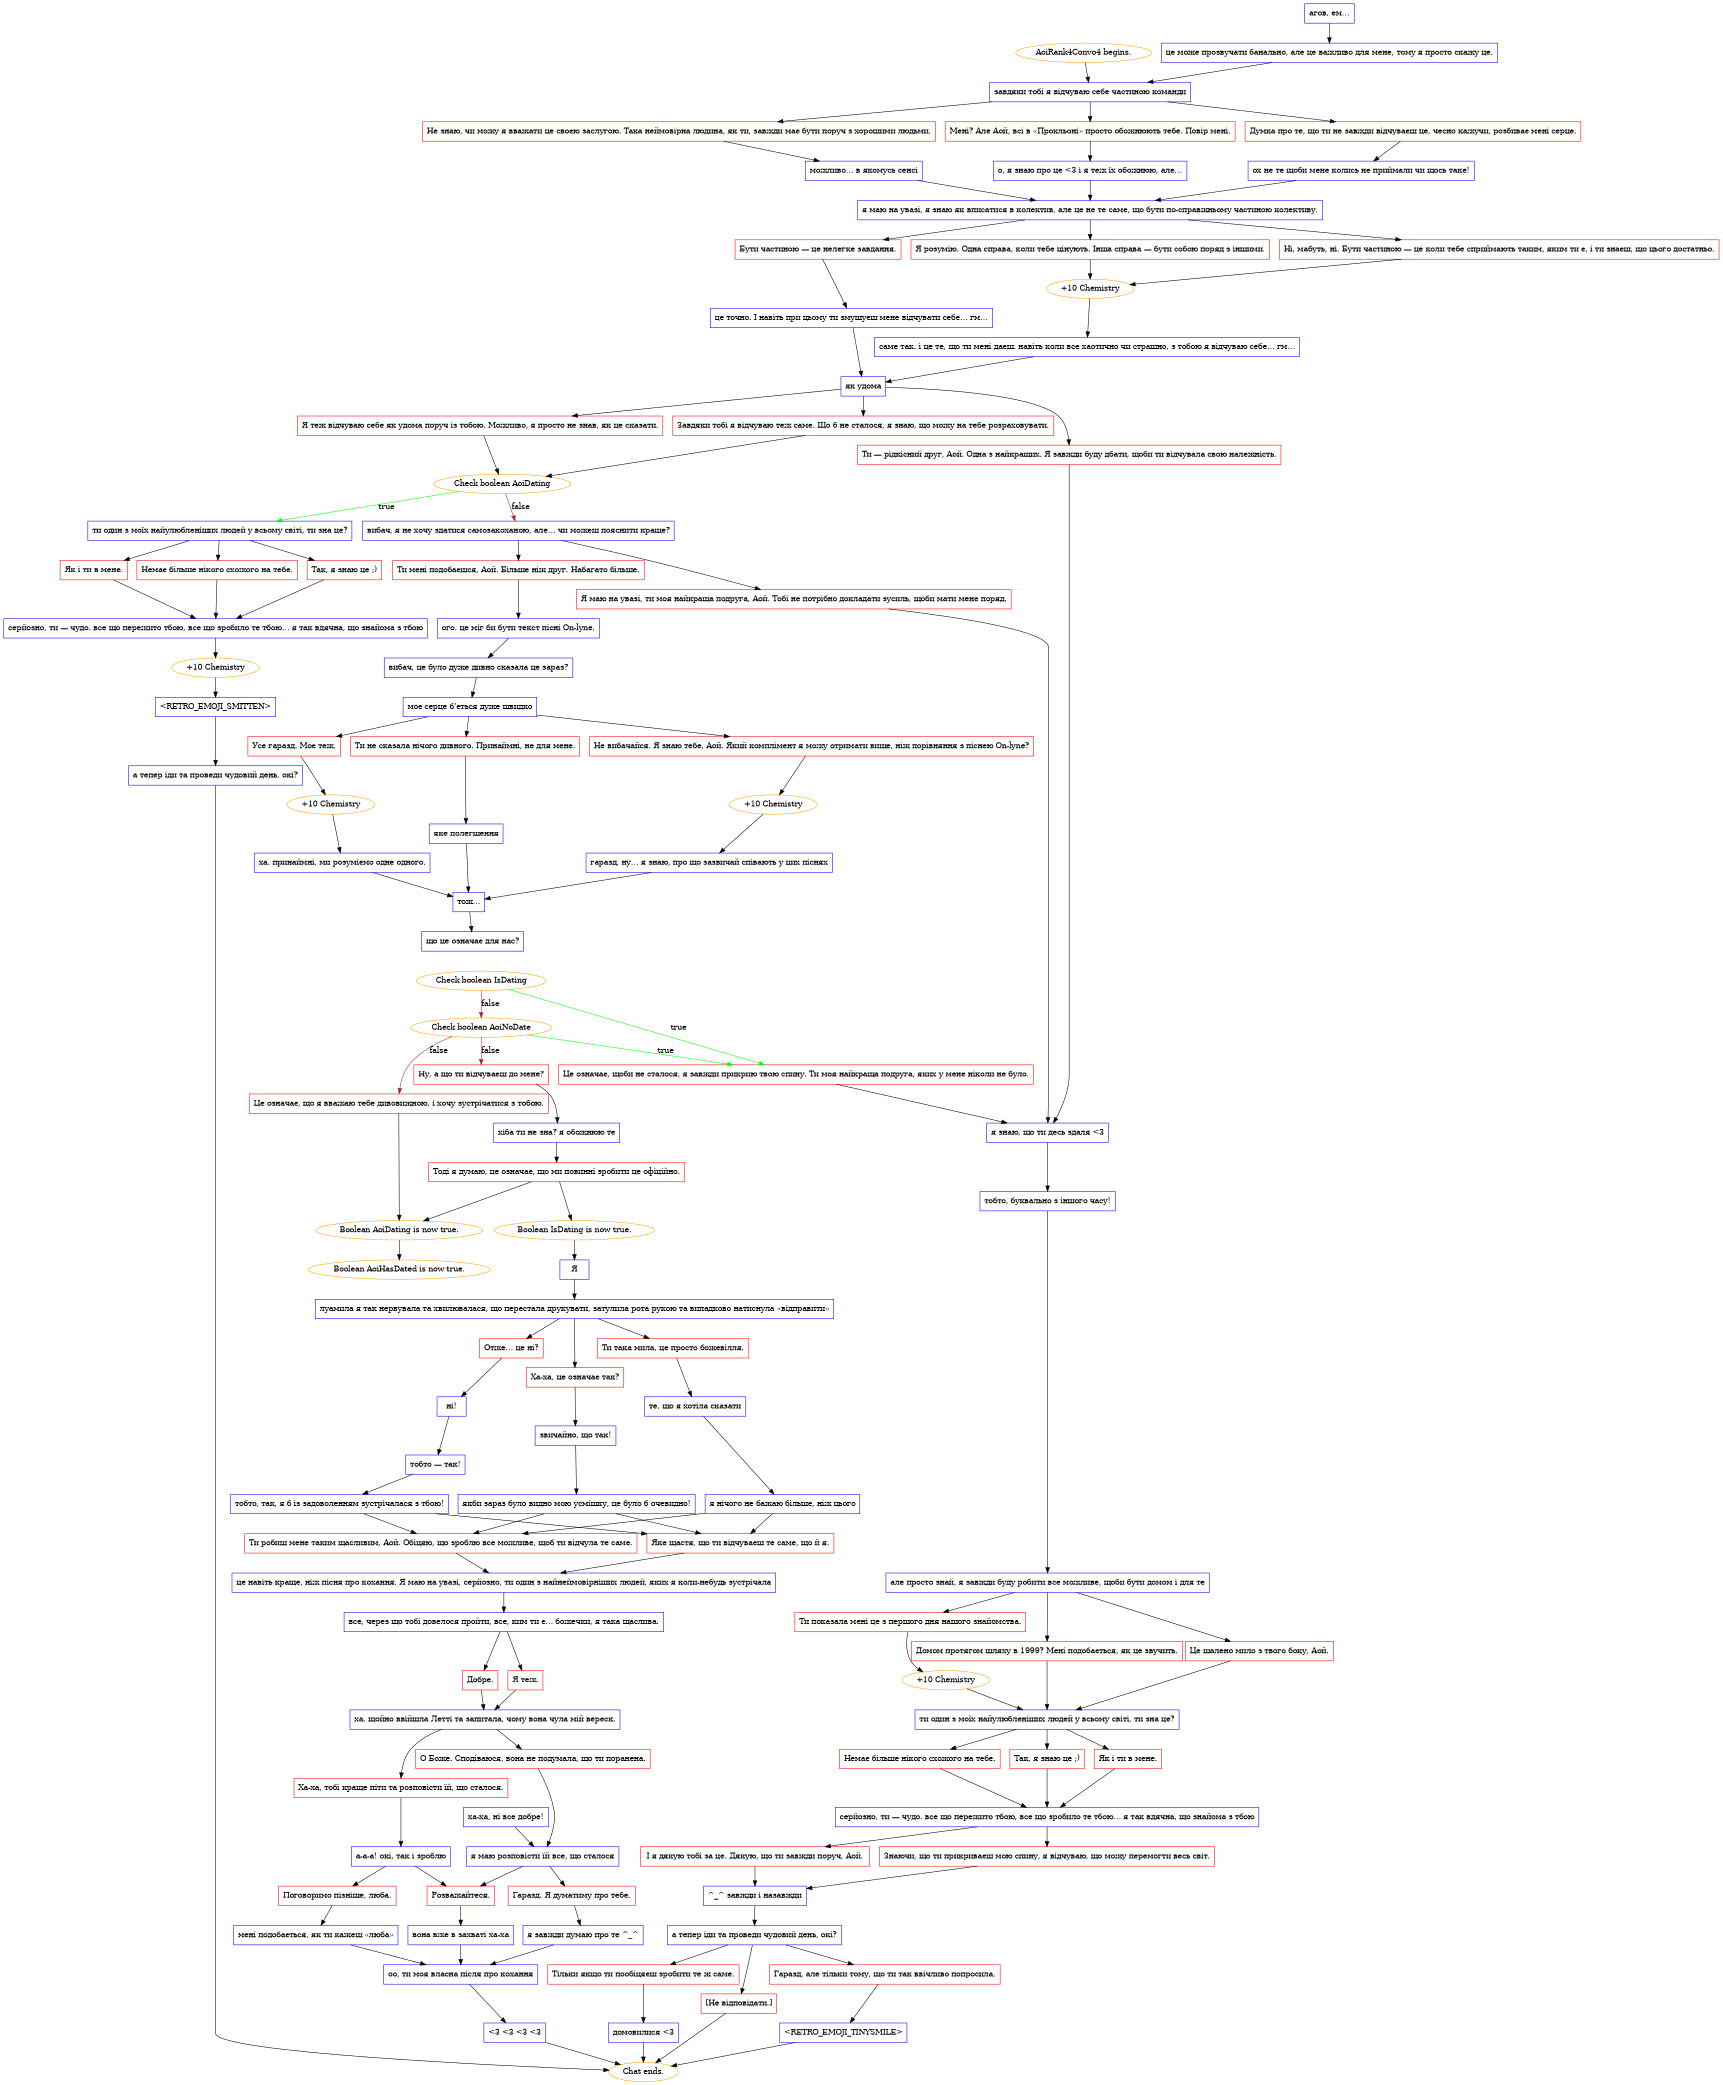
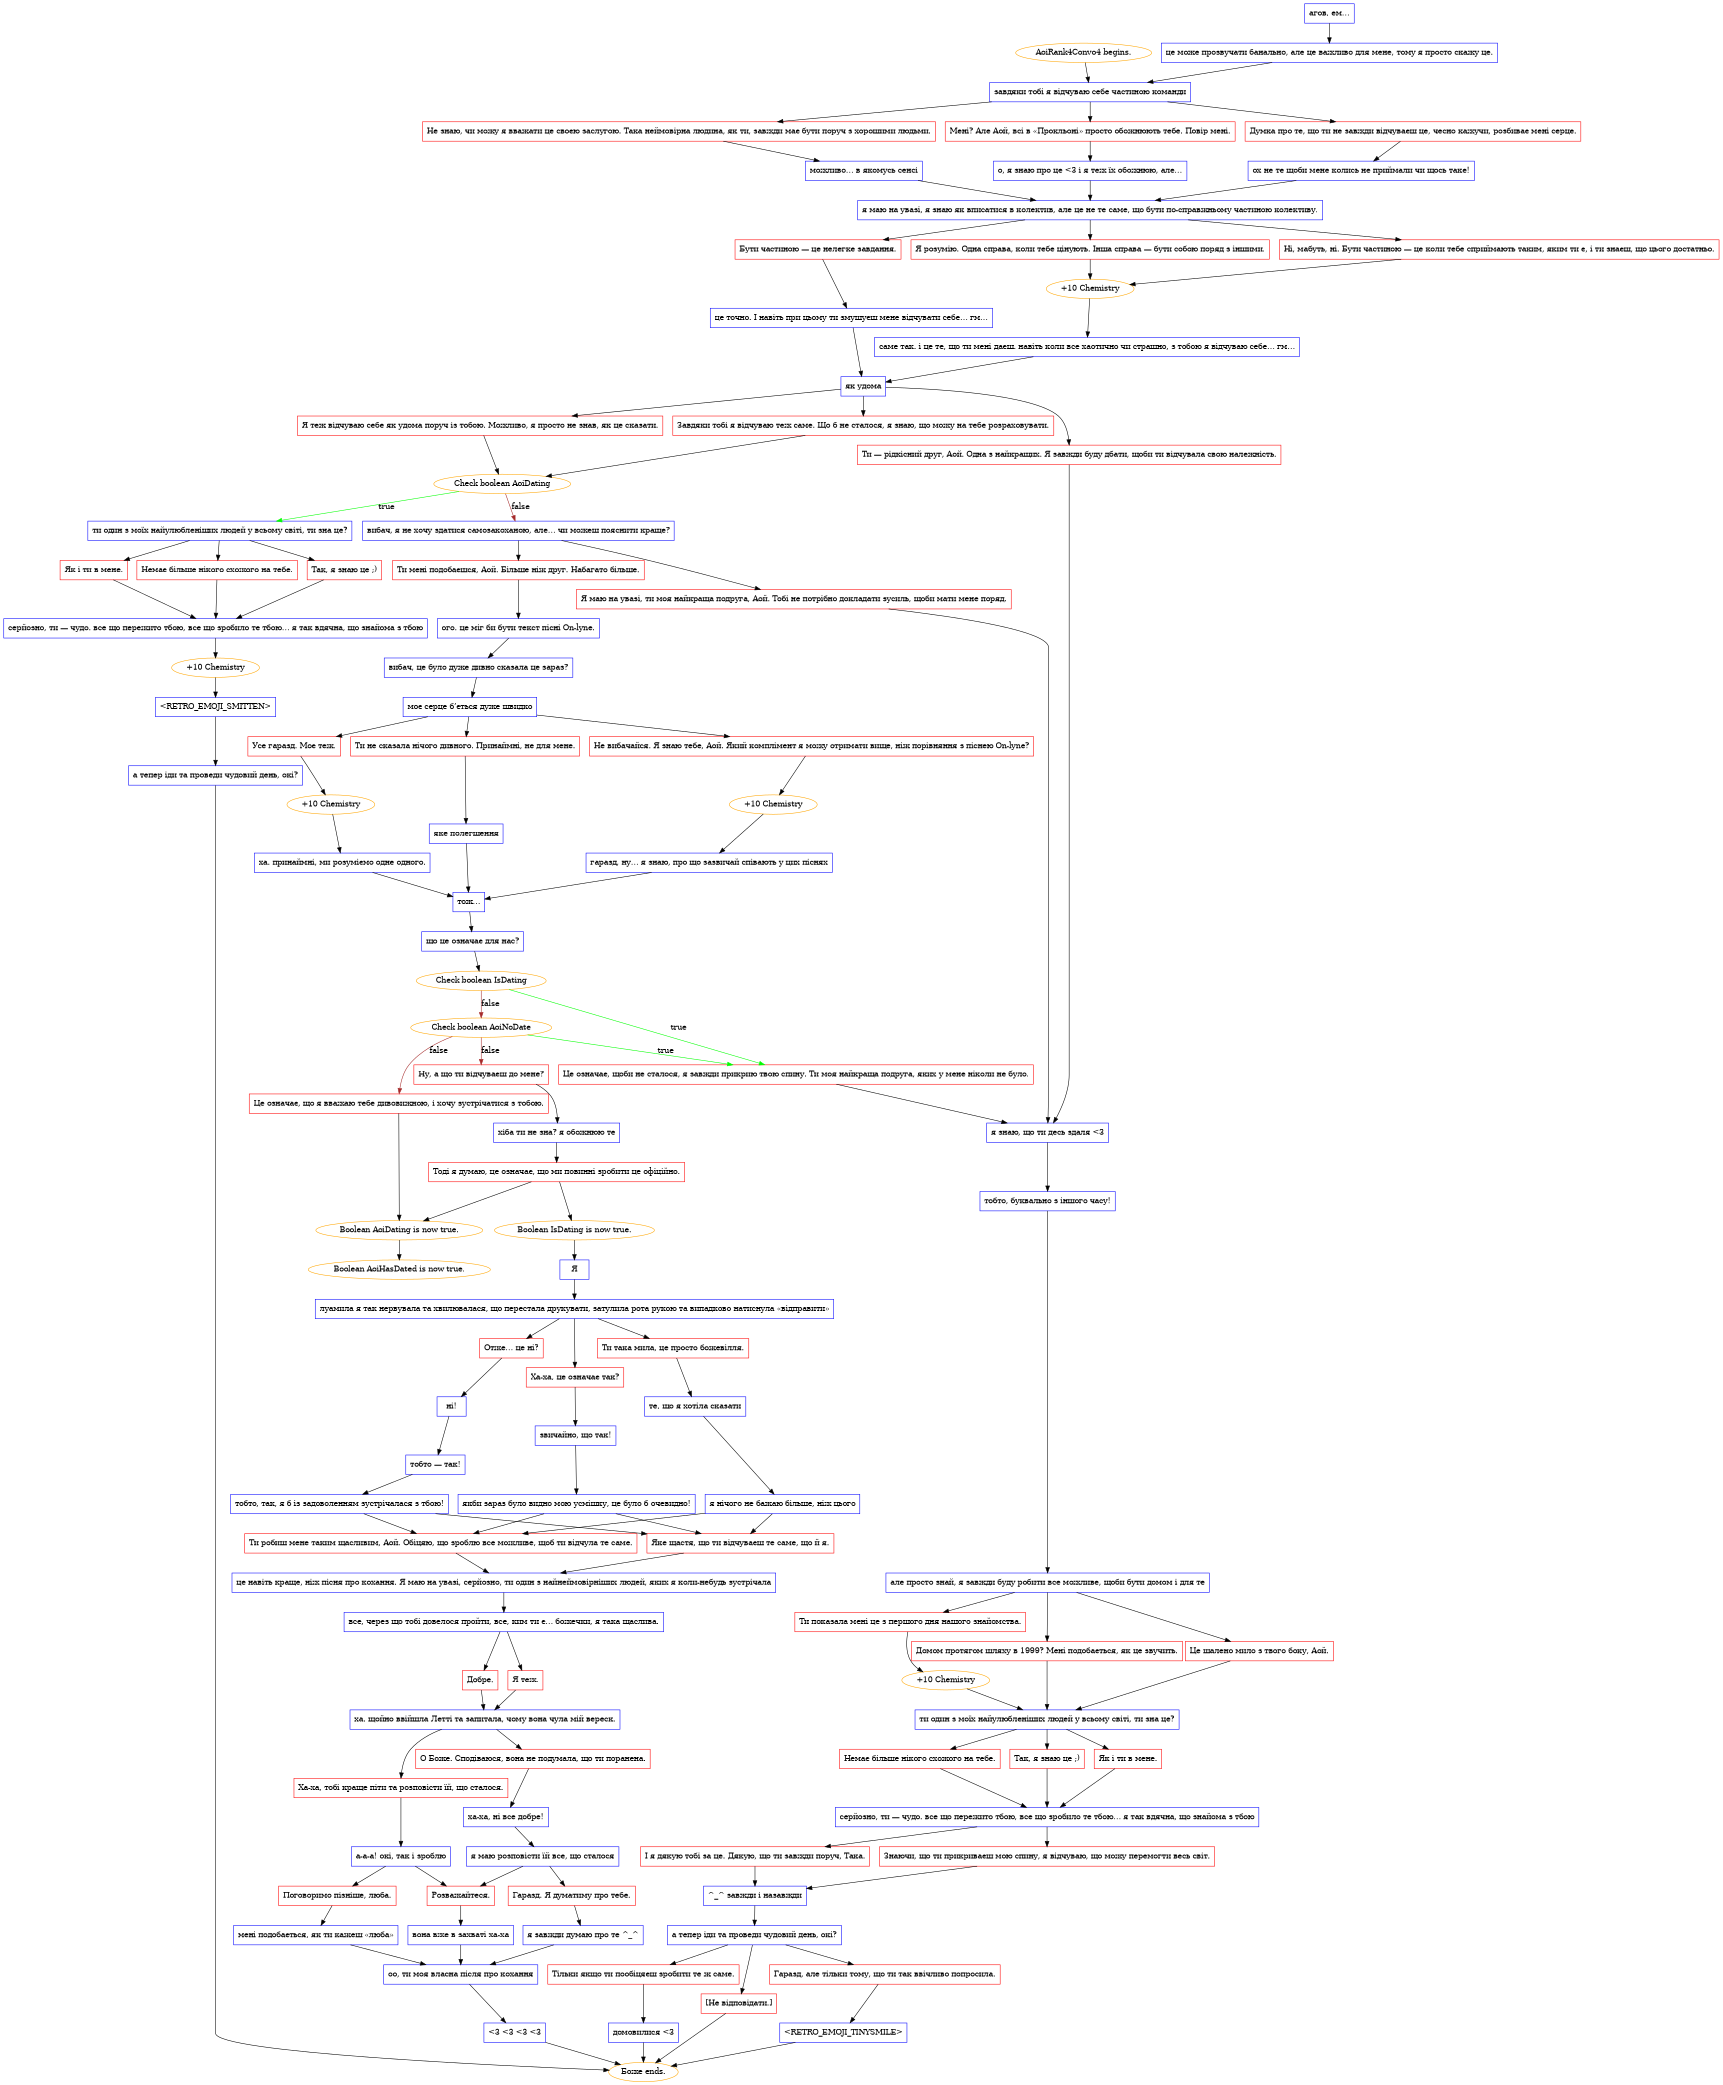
edge "що це означає для нас?" -> "Check boolean IsDating": added
edge "О Боже. Сподіваюся, вона не подумала, що ти поранена." -> "я маю розповісти їй все, що сталося": now "О Боже. Сподіваюся, вона не подумала, що ти поранена." -> "ха-ха, ні все добре!"
node "І я дякую тобі за це. Дякую, що ти завжди поруч, Аой.": label "І я дякую тобі за це. Дякую, що ти завжди поруч, Аой." -> "І я дякую тобі за це. Дякую, що ти завжди поруч, Така."
node "Chat ends.": label "Chat ends." -> "Боже ends."
